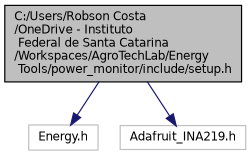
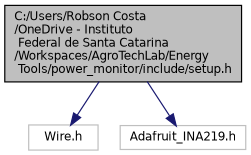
node "Energy.h": label "Energy.h" -> "Wire.h"
